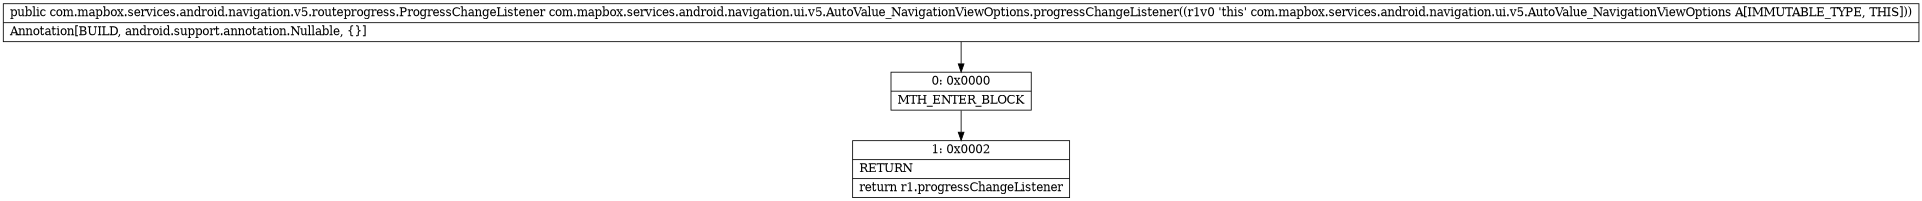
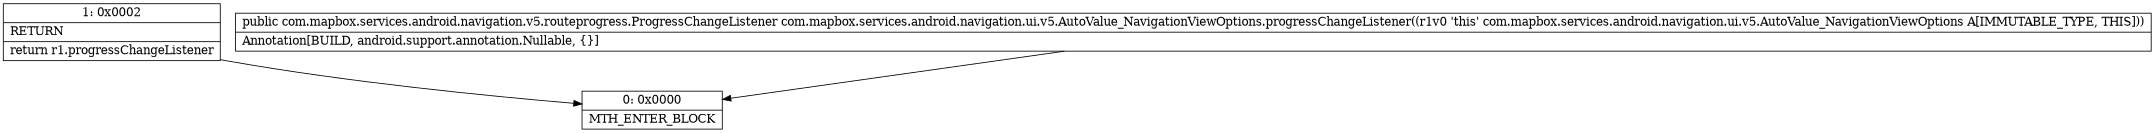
edge "0: 0x0000" -> "1: 0x0002": reversed
